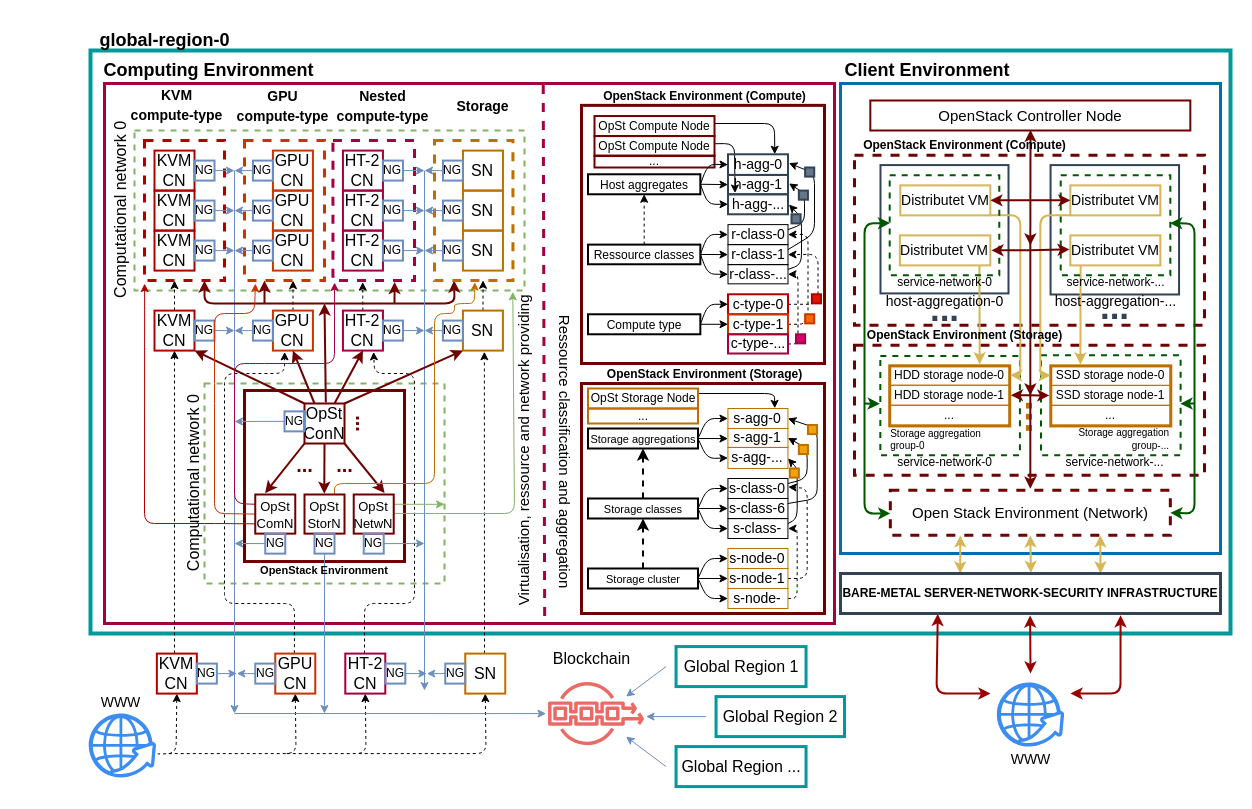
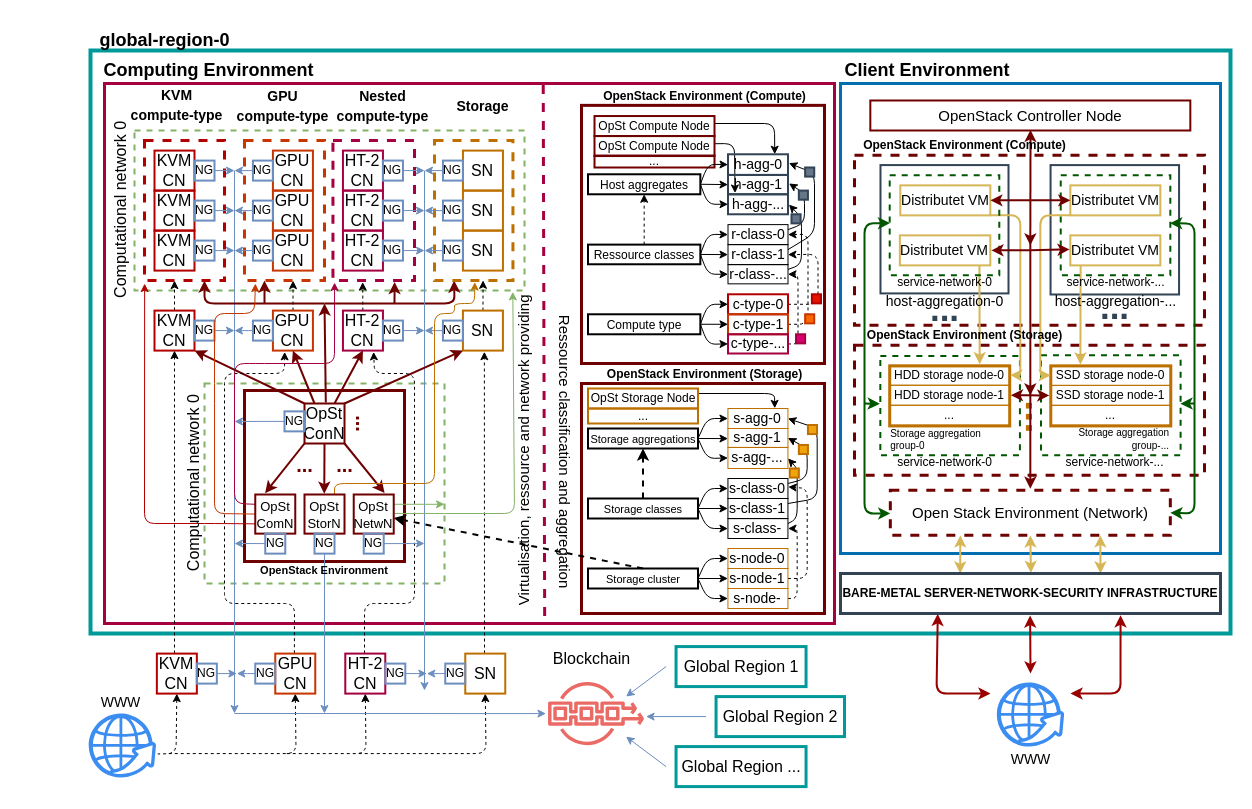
edge "Compute type" -> "c-type-...": added
node "s-class-6": label "s-class-6" -> "s-class-1"
edge "Storage cluster" -> "Storage classes": now "Storage cluster" -> "OpSt NetwN"
